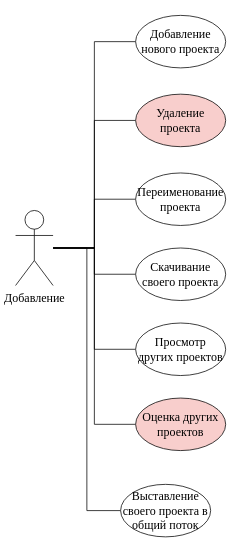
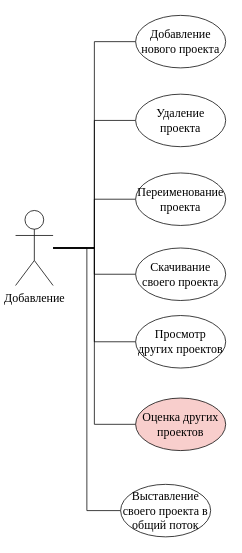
node "Удаление проекта": fillcolor #f8cecc -> #ffffff
node "Просмотр других проектов": moved (180, 349) -> (180, 342)
